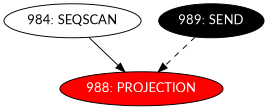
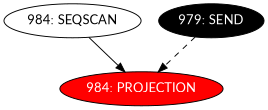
node "989: SEND": label "989: SEND" -> "979: SEND"
node "988: PROJECTION": label "988: PROJECTION" -> "984: PROJECTION"
